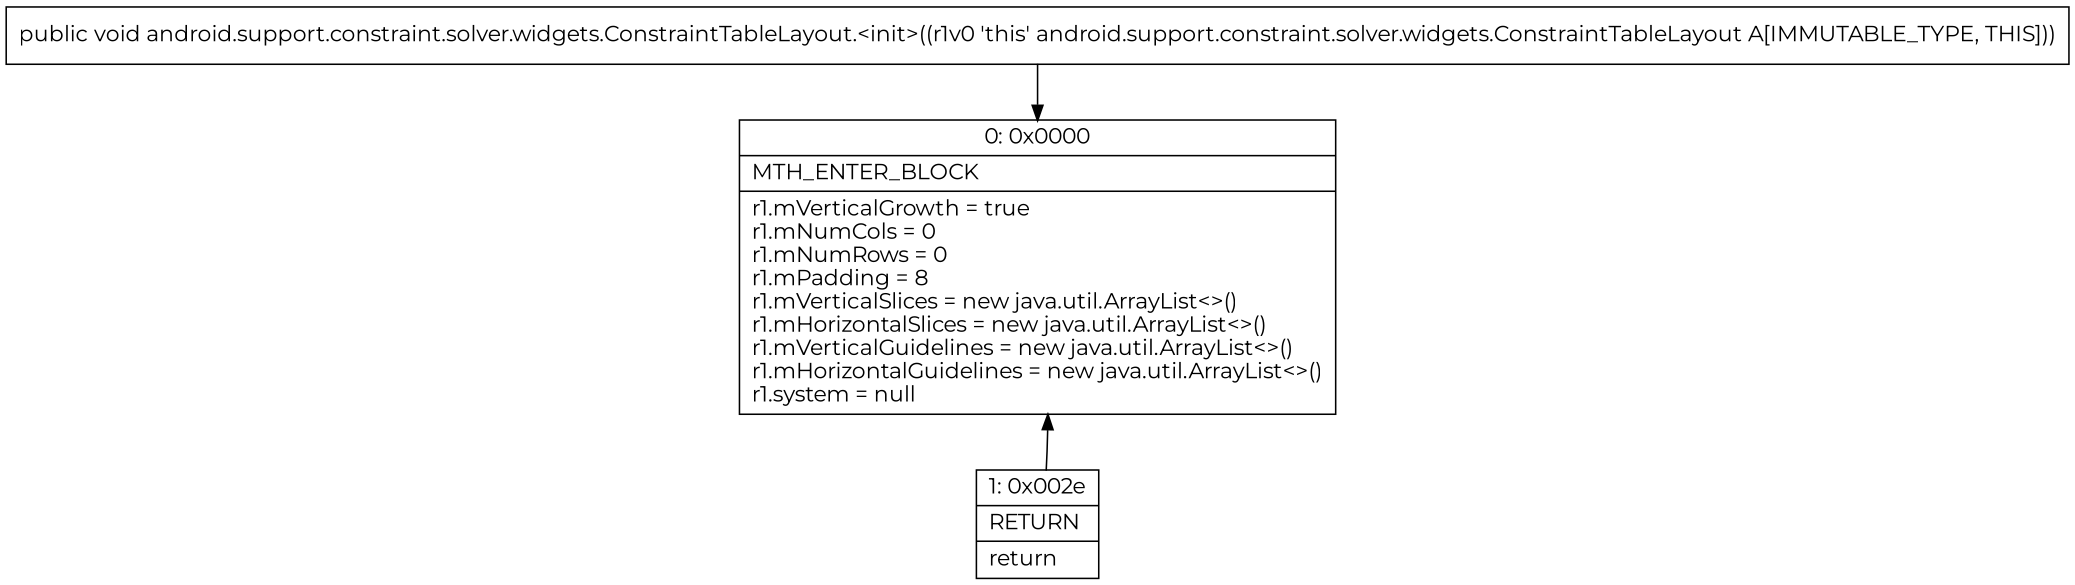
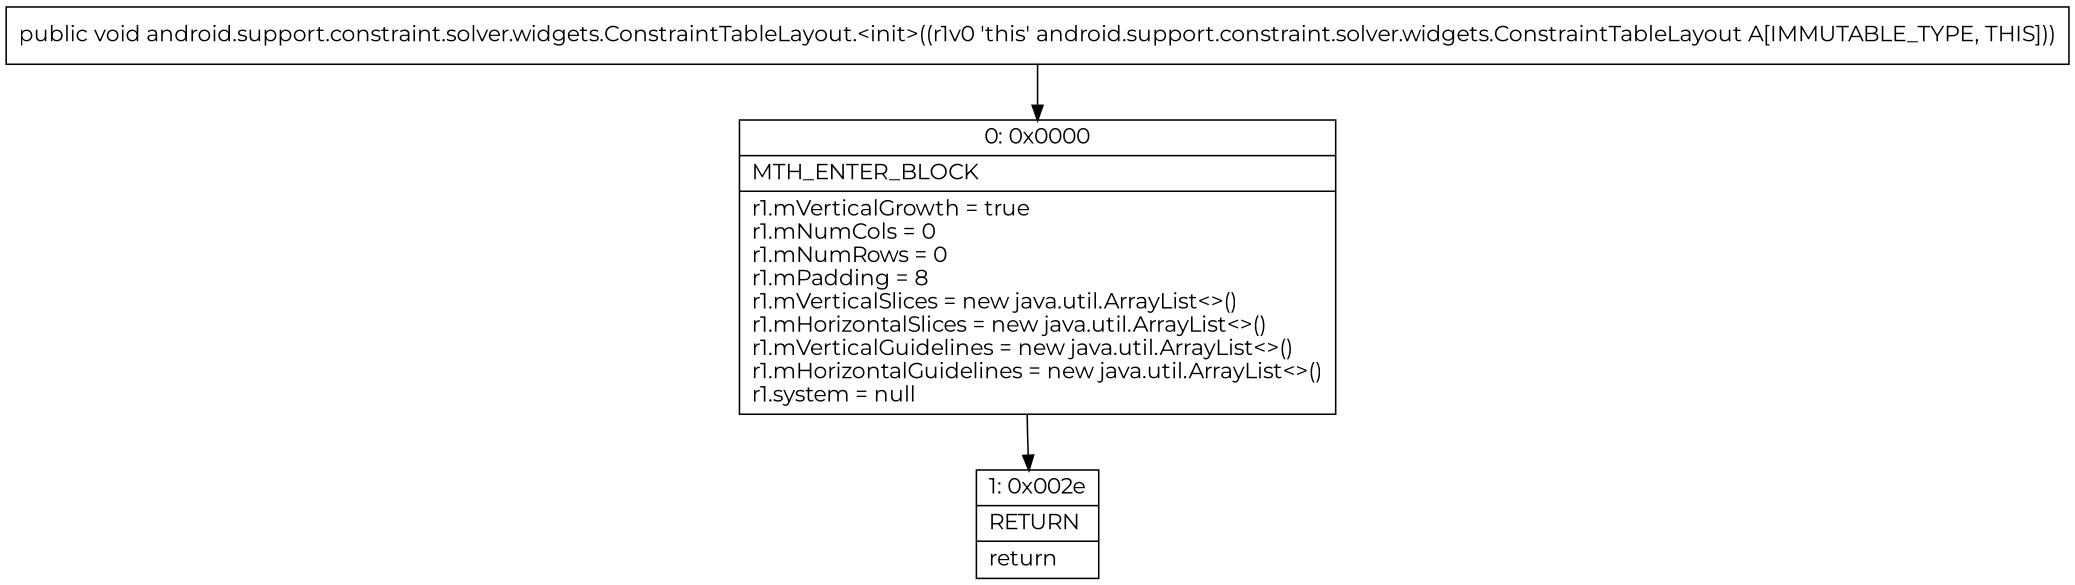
edge "1: 0x002e" -> "0: 0x0000": reversed
